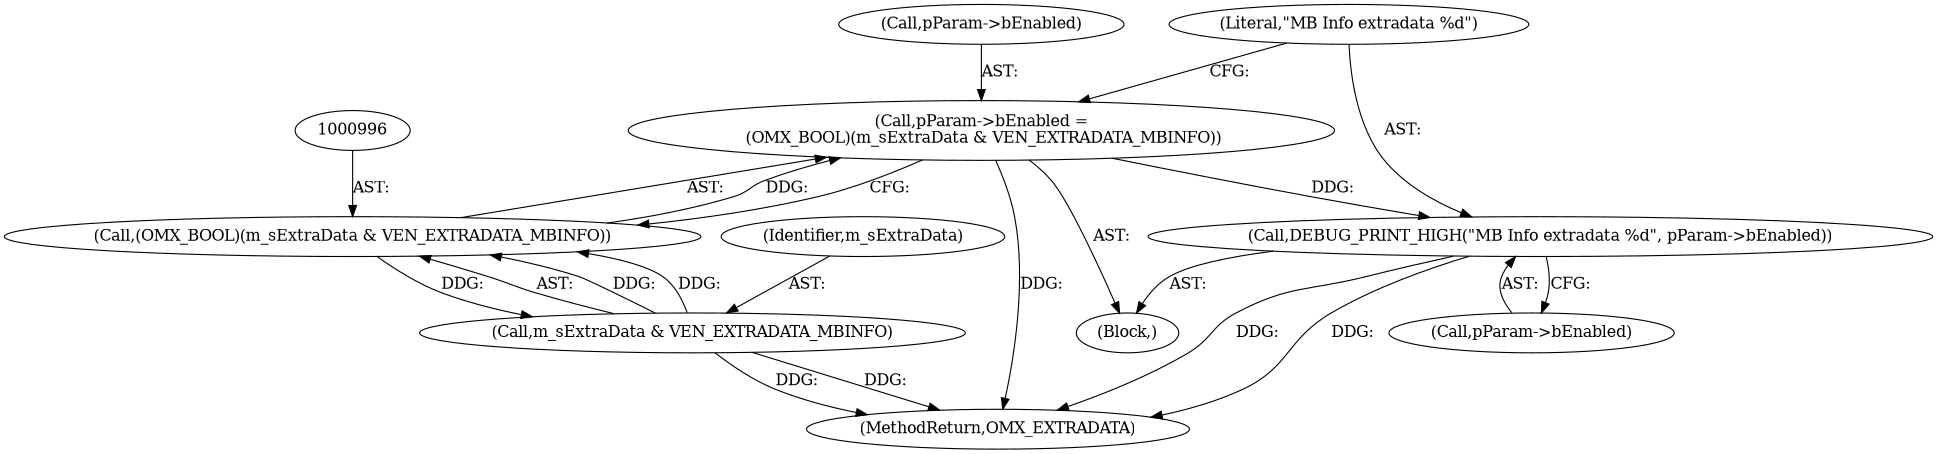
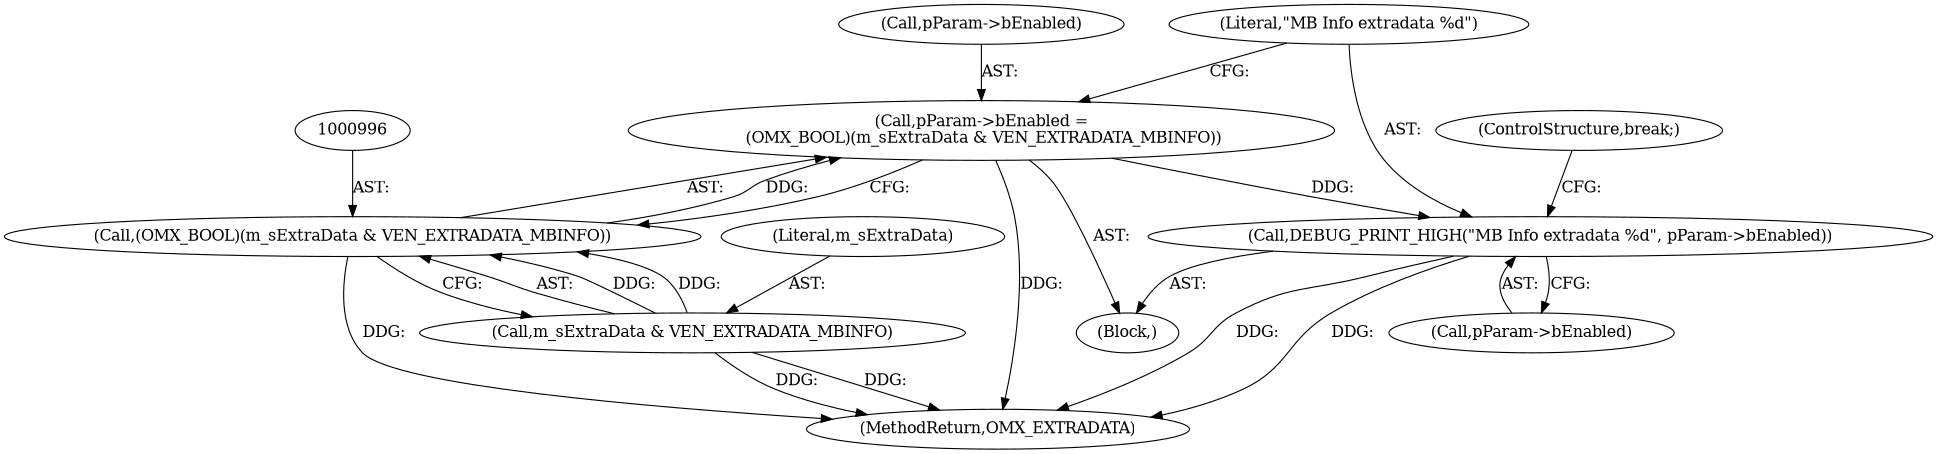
node "(ControlStructure,break;)": added
node "(Identifier,m_sExtraData)": label "(Identifier,m_sExtraData)" -> "(Literal,m_sExtraData)"
edge "(Call,(OMX_BOOL)(m_sExtraData & VEN_EXTRADATA_MBINFO))" -> "(Call,m_sExtraData & VEN_EXTRADATA_MBINFO)": label "DDG: " -> "CFG: "
edge "(Call,(OMX_BOOL)(m_sExtraData & VEN_EXTRADATA_MBINFO))" -> "(MethodReturn,OMX_EXTRADATA)": added, label "DDG:"
